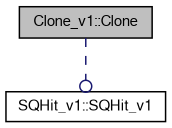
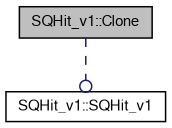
node "Clone_v1::Clone": label "Clone_v1::Clone" -> "SQHit_v1::Clone"
